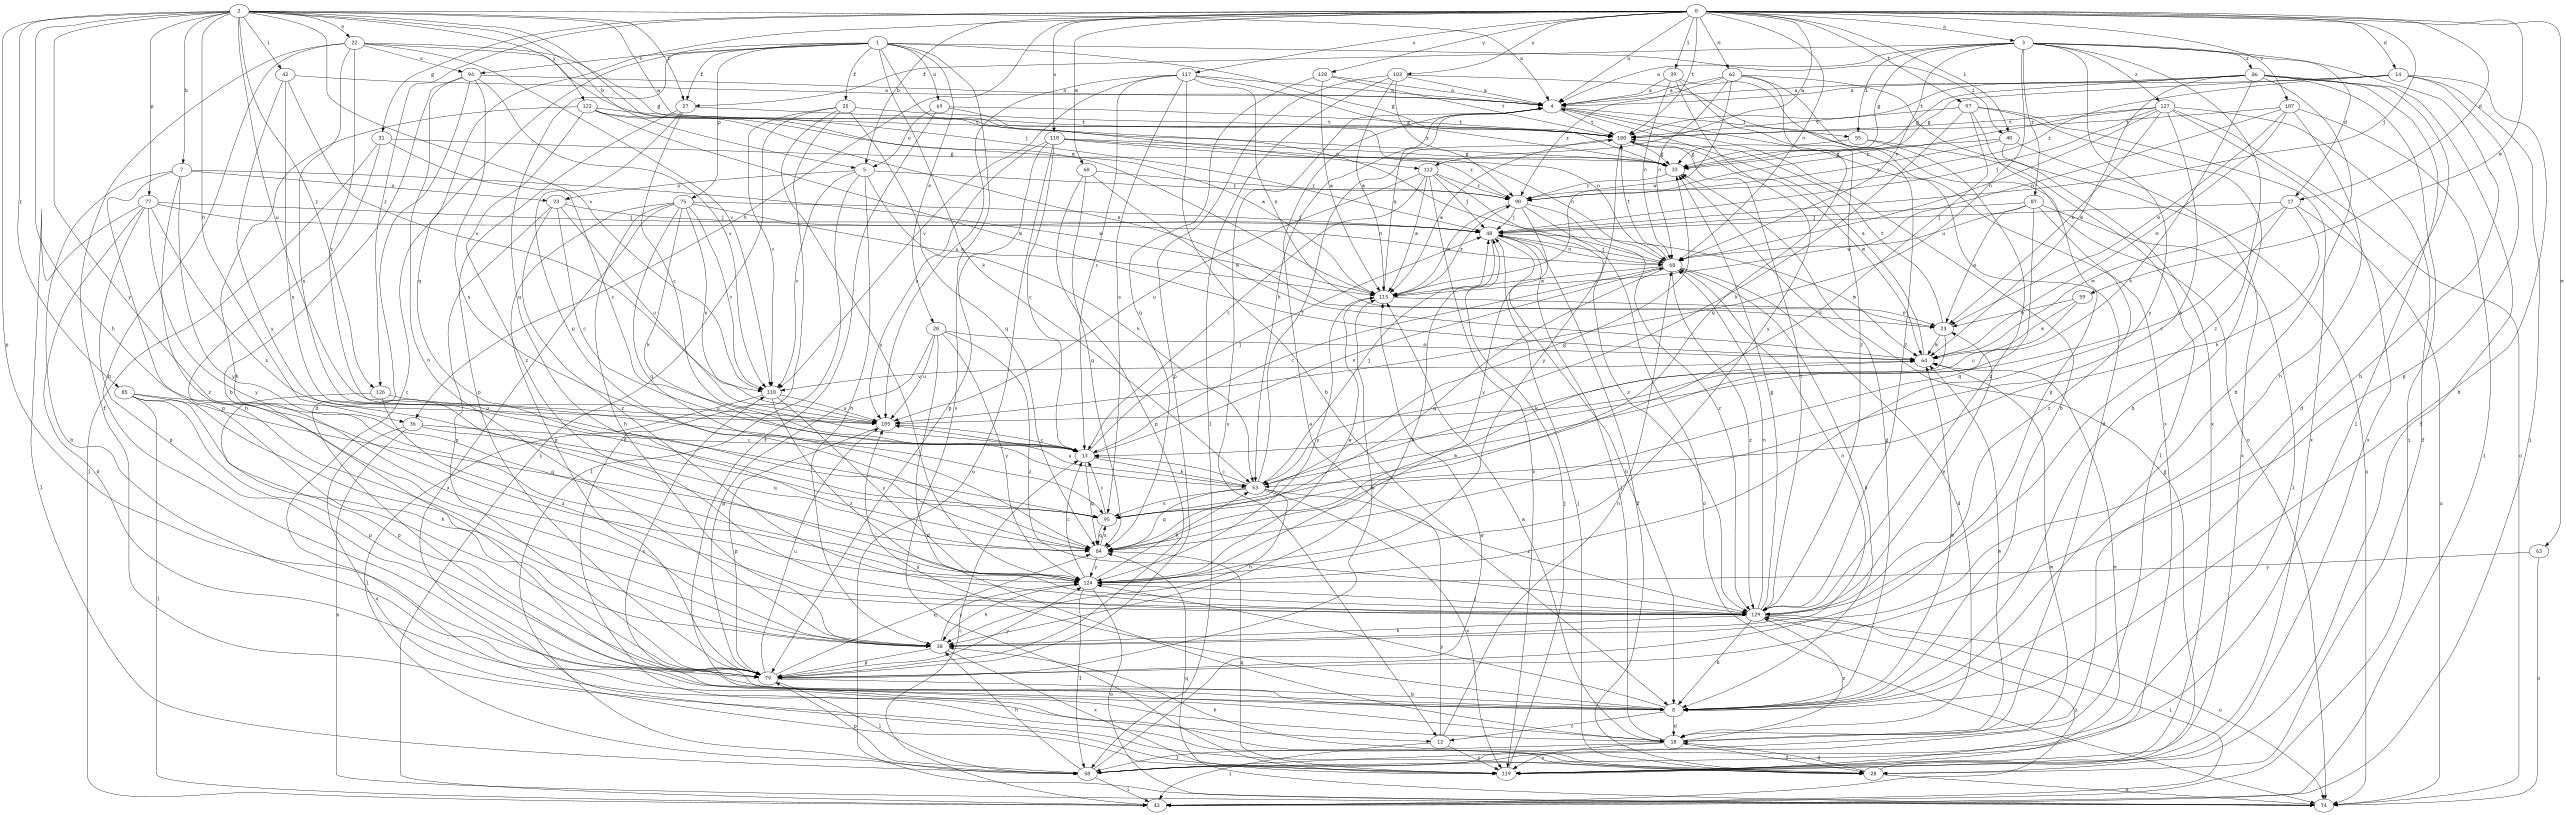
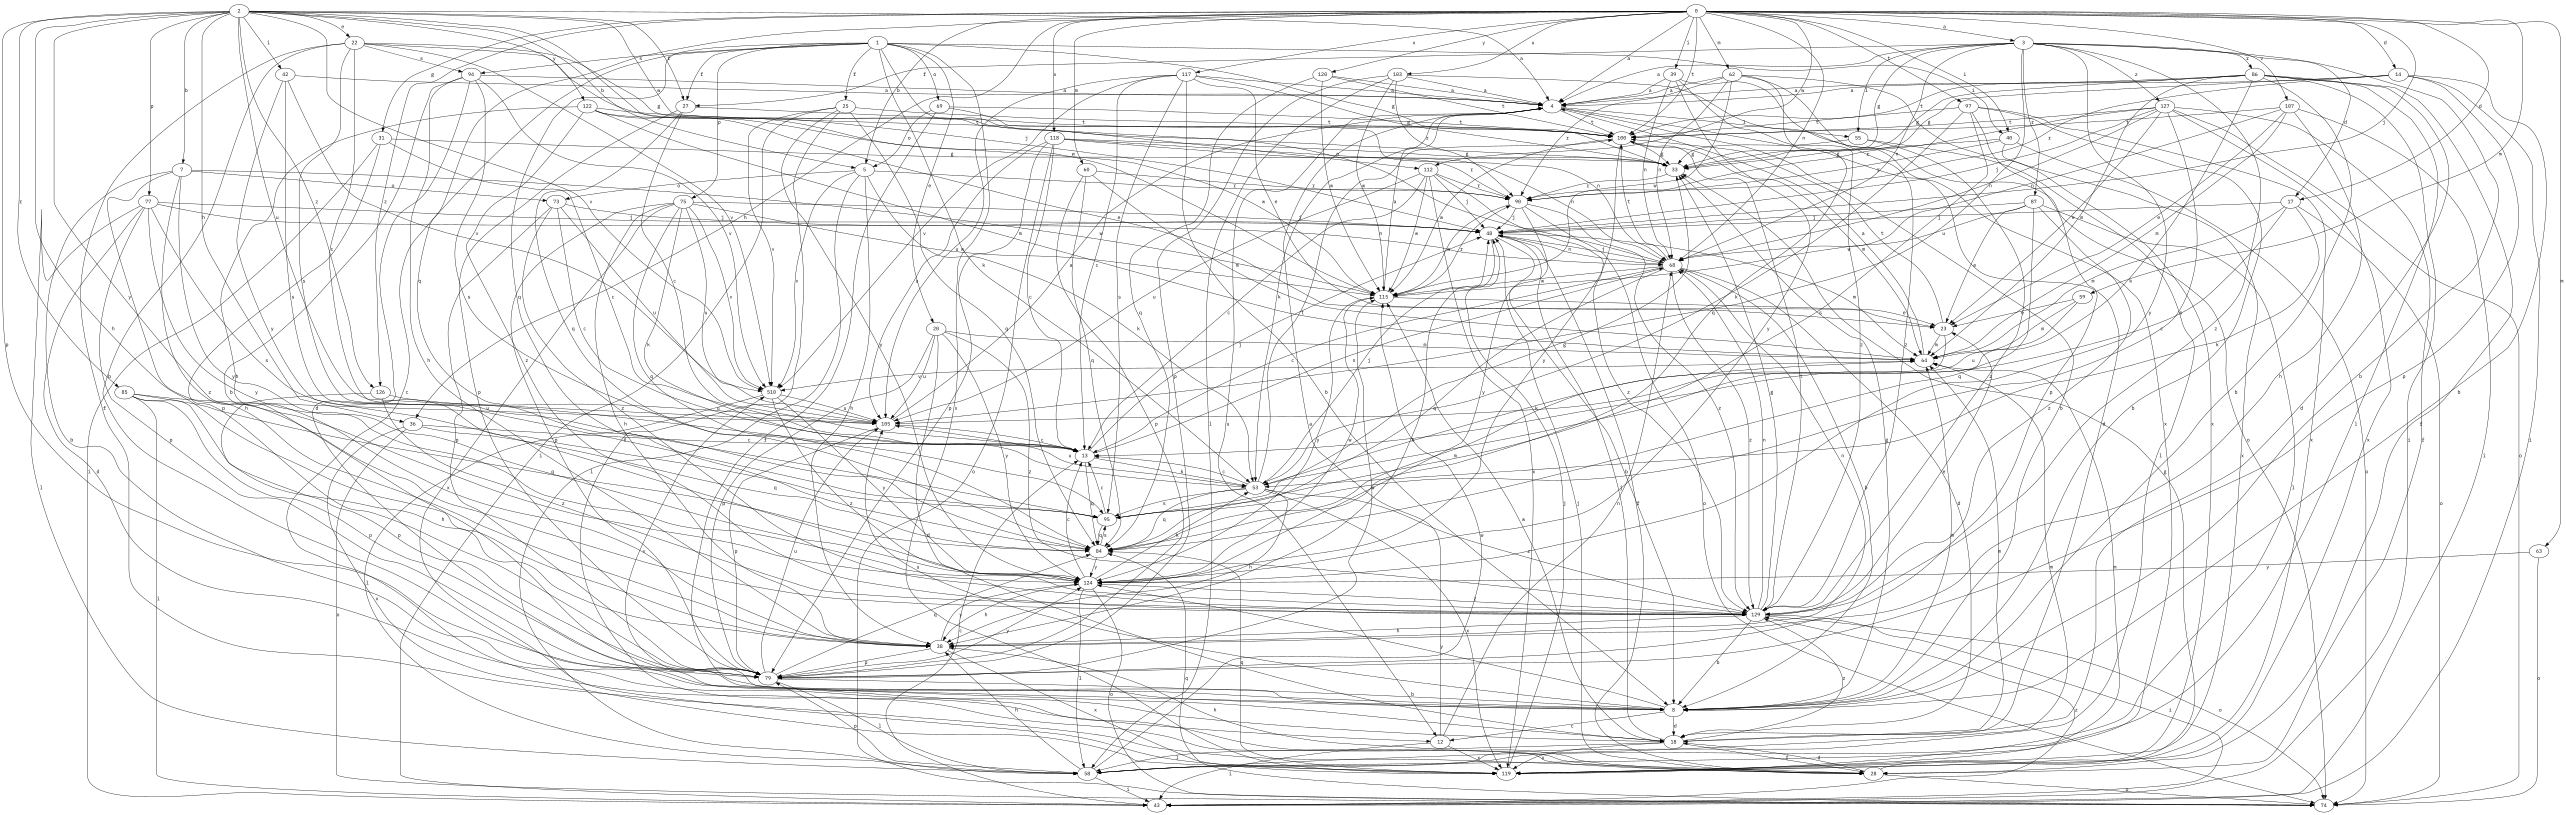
edge "105" -> "4": added, label "a"
node "110": label "110" -> "510"
